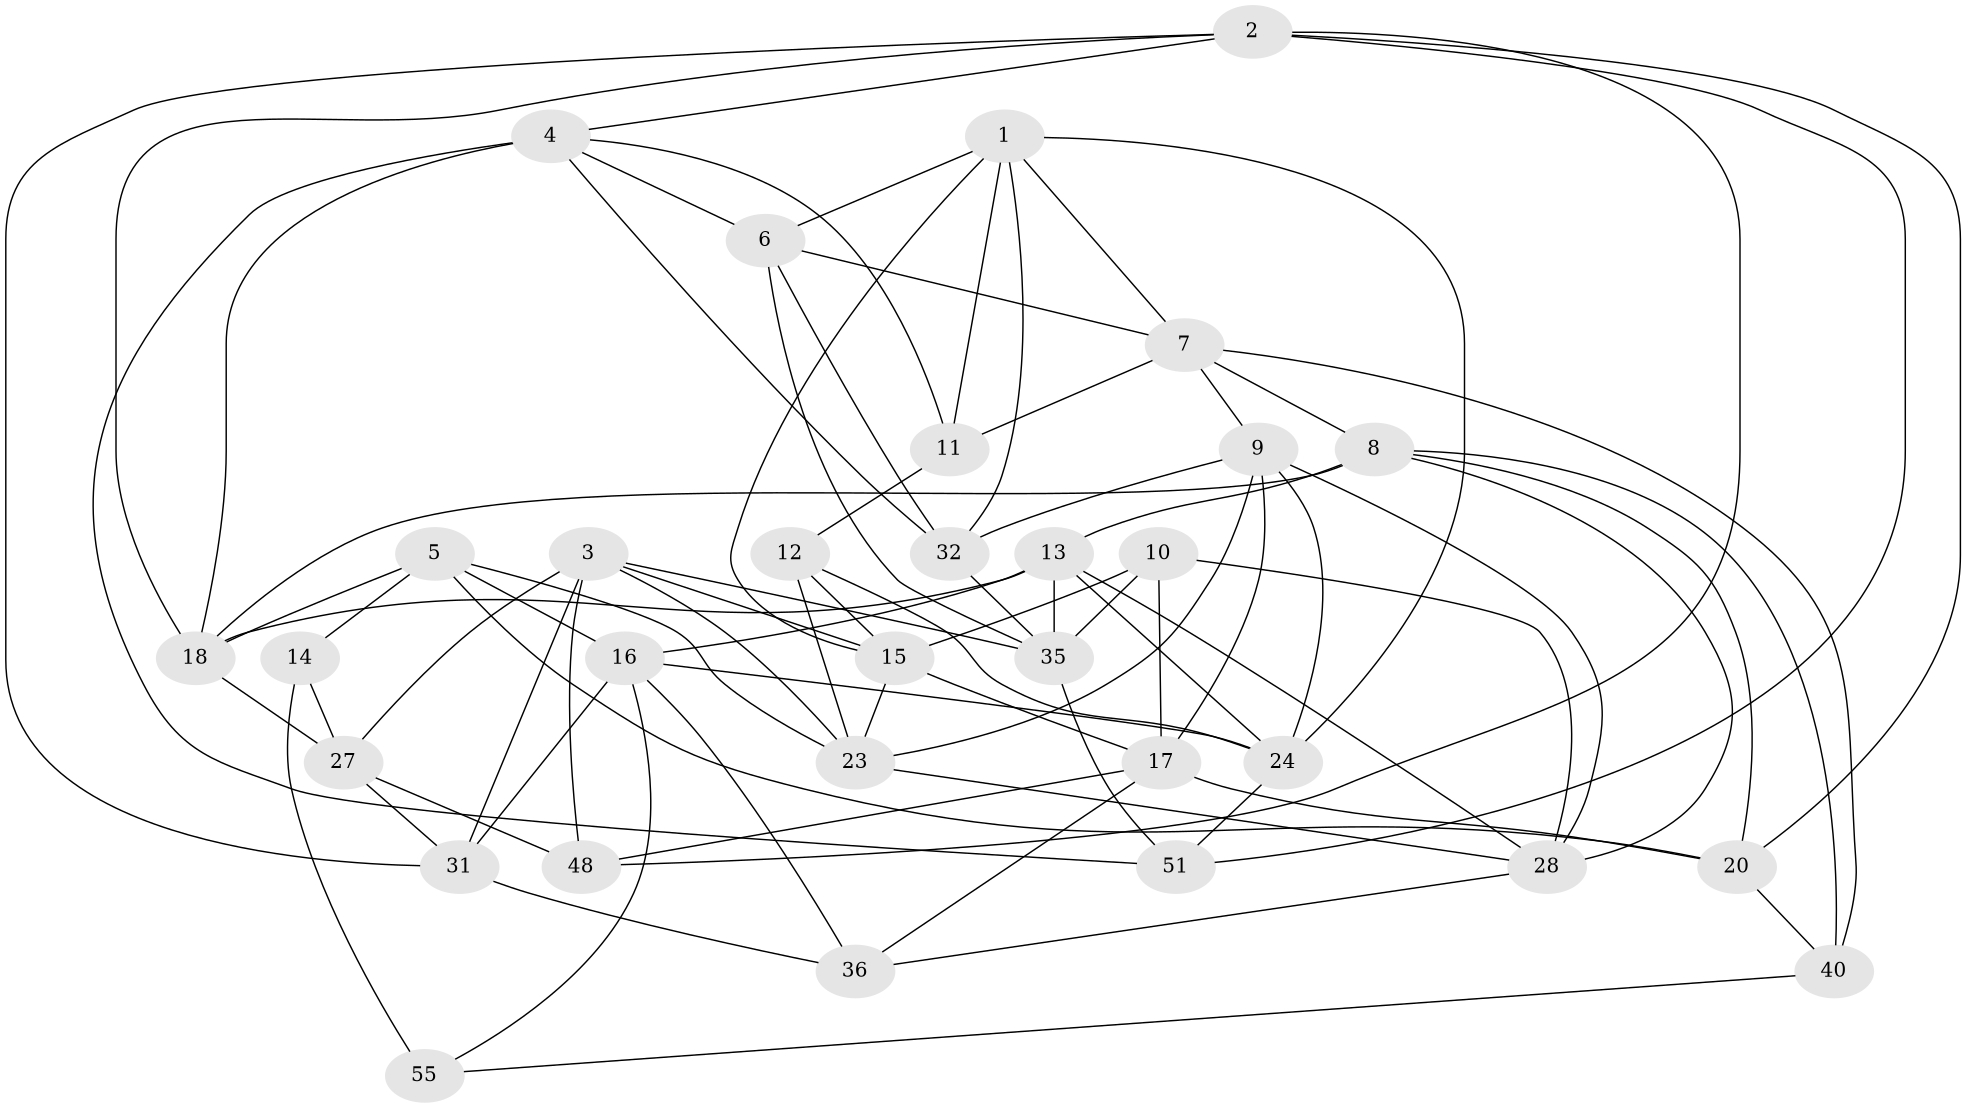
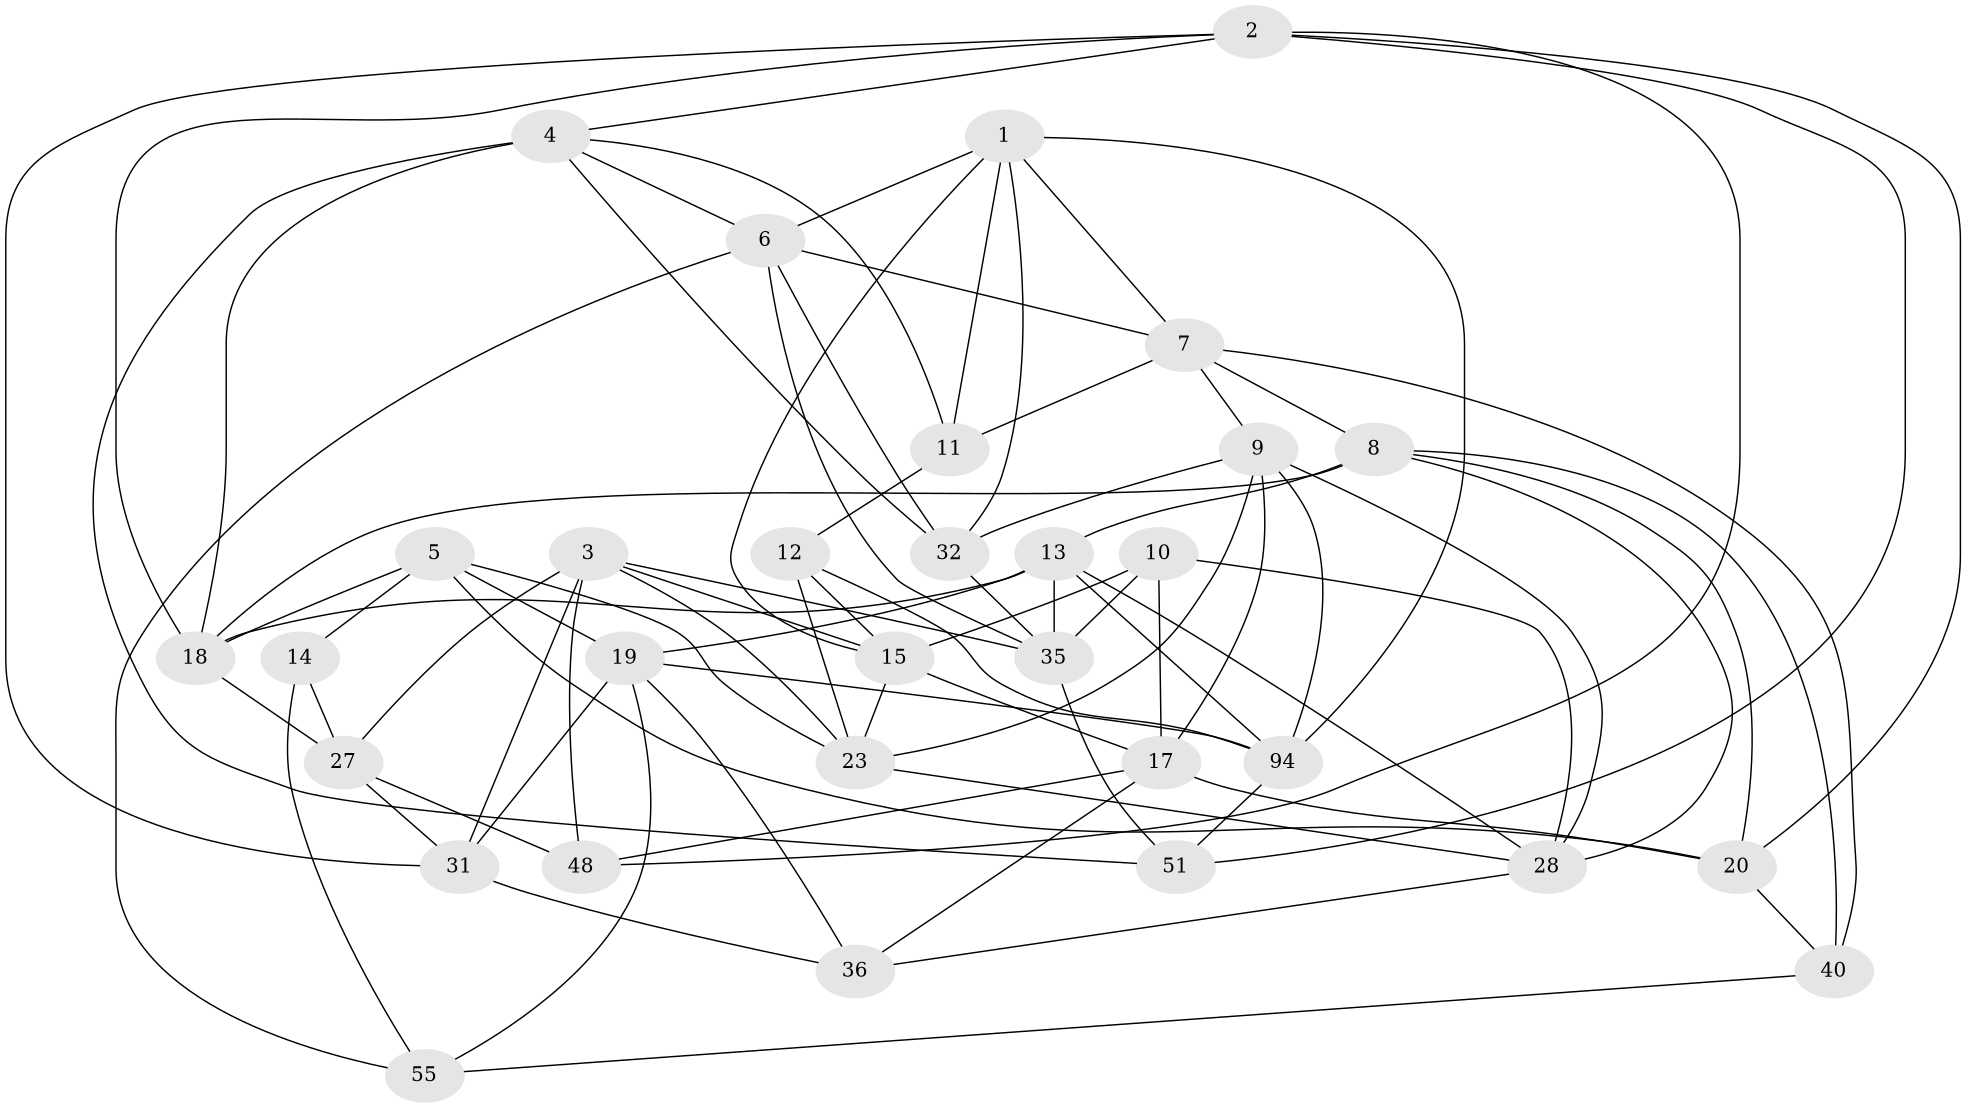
edge "6" -- "55": added
node "16": label "16" -> "19"
node "24": label "24" -> "94"
